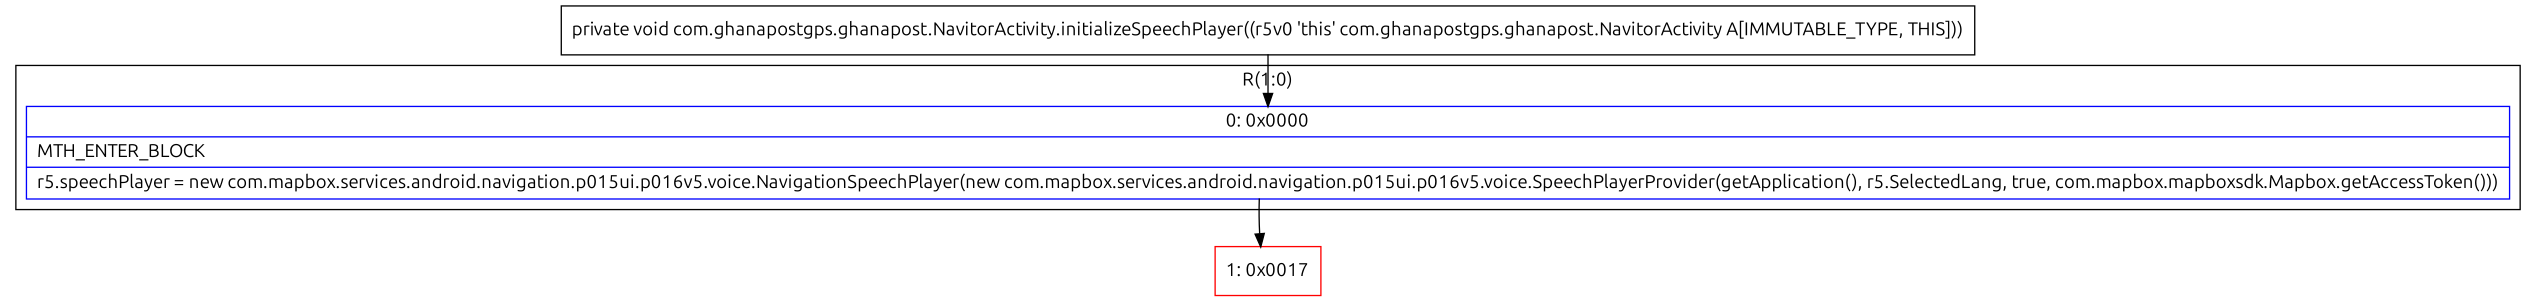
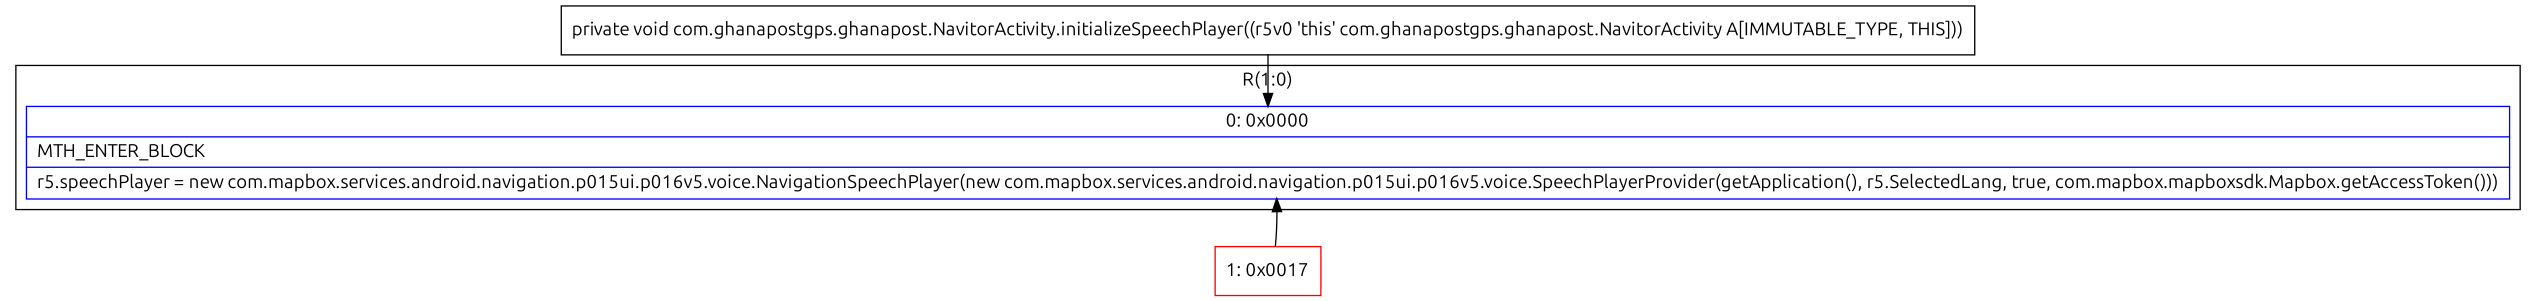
edge "0: 0x0000" -> "1: 0x0017": reversed
